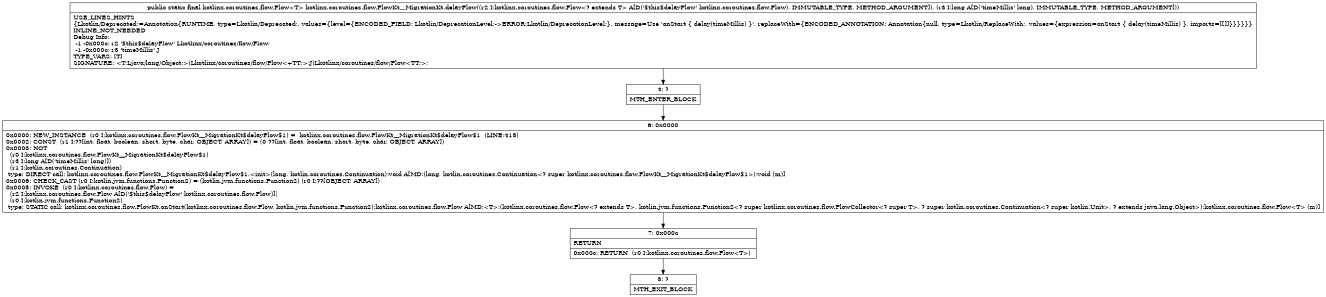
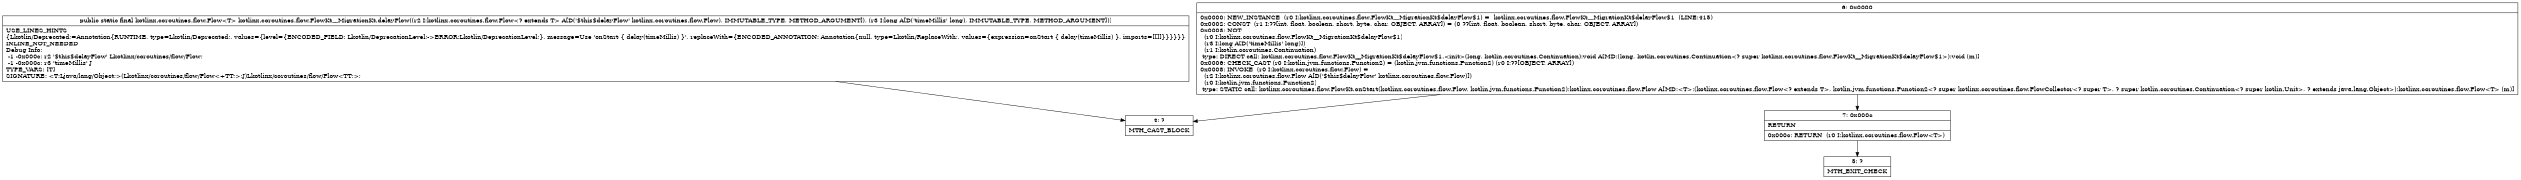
node "4: ?": text "MTH_ENTER_BLOCK" -> "MTH_CAST_BLOCK"
edge "4: ?" -> "6: 0x0000": reversed
node "5: ?": text "MTH_EXIT_BLOCK" -> "MTH_EXIT_CHECK"
